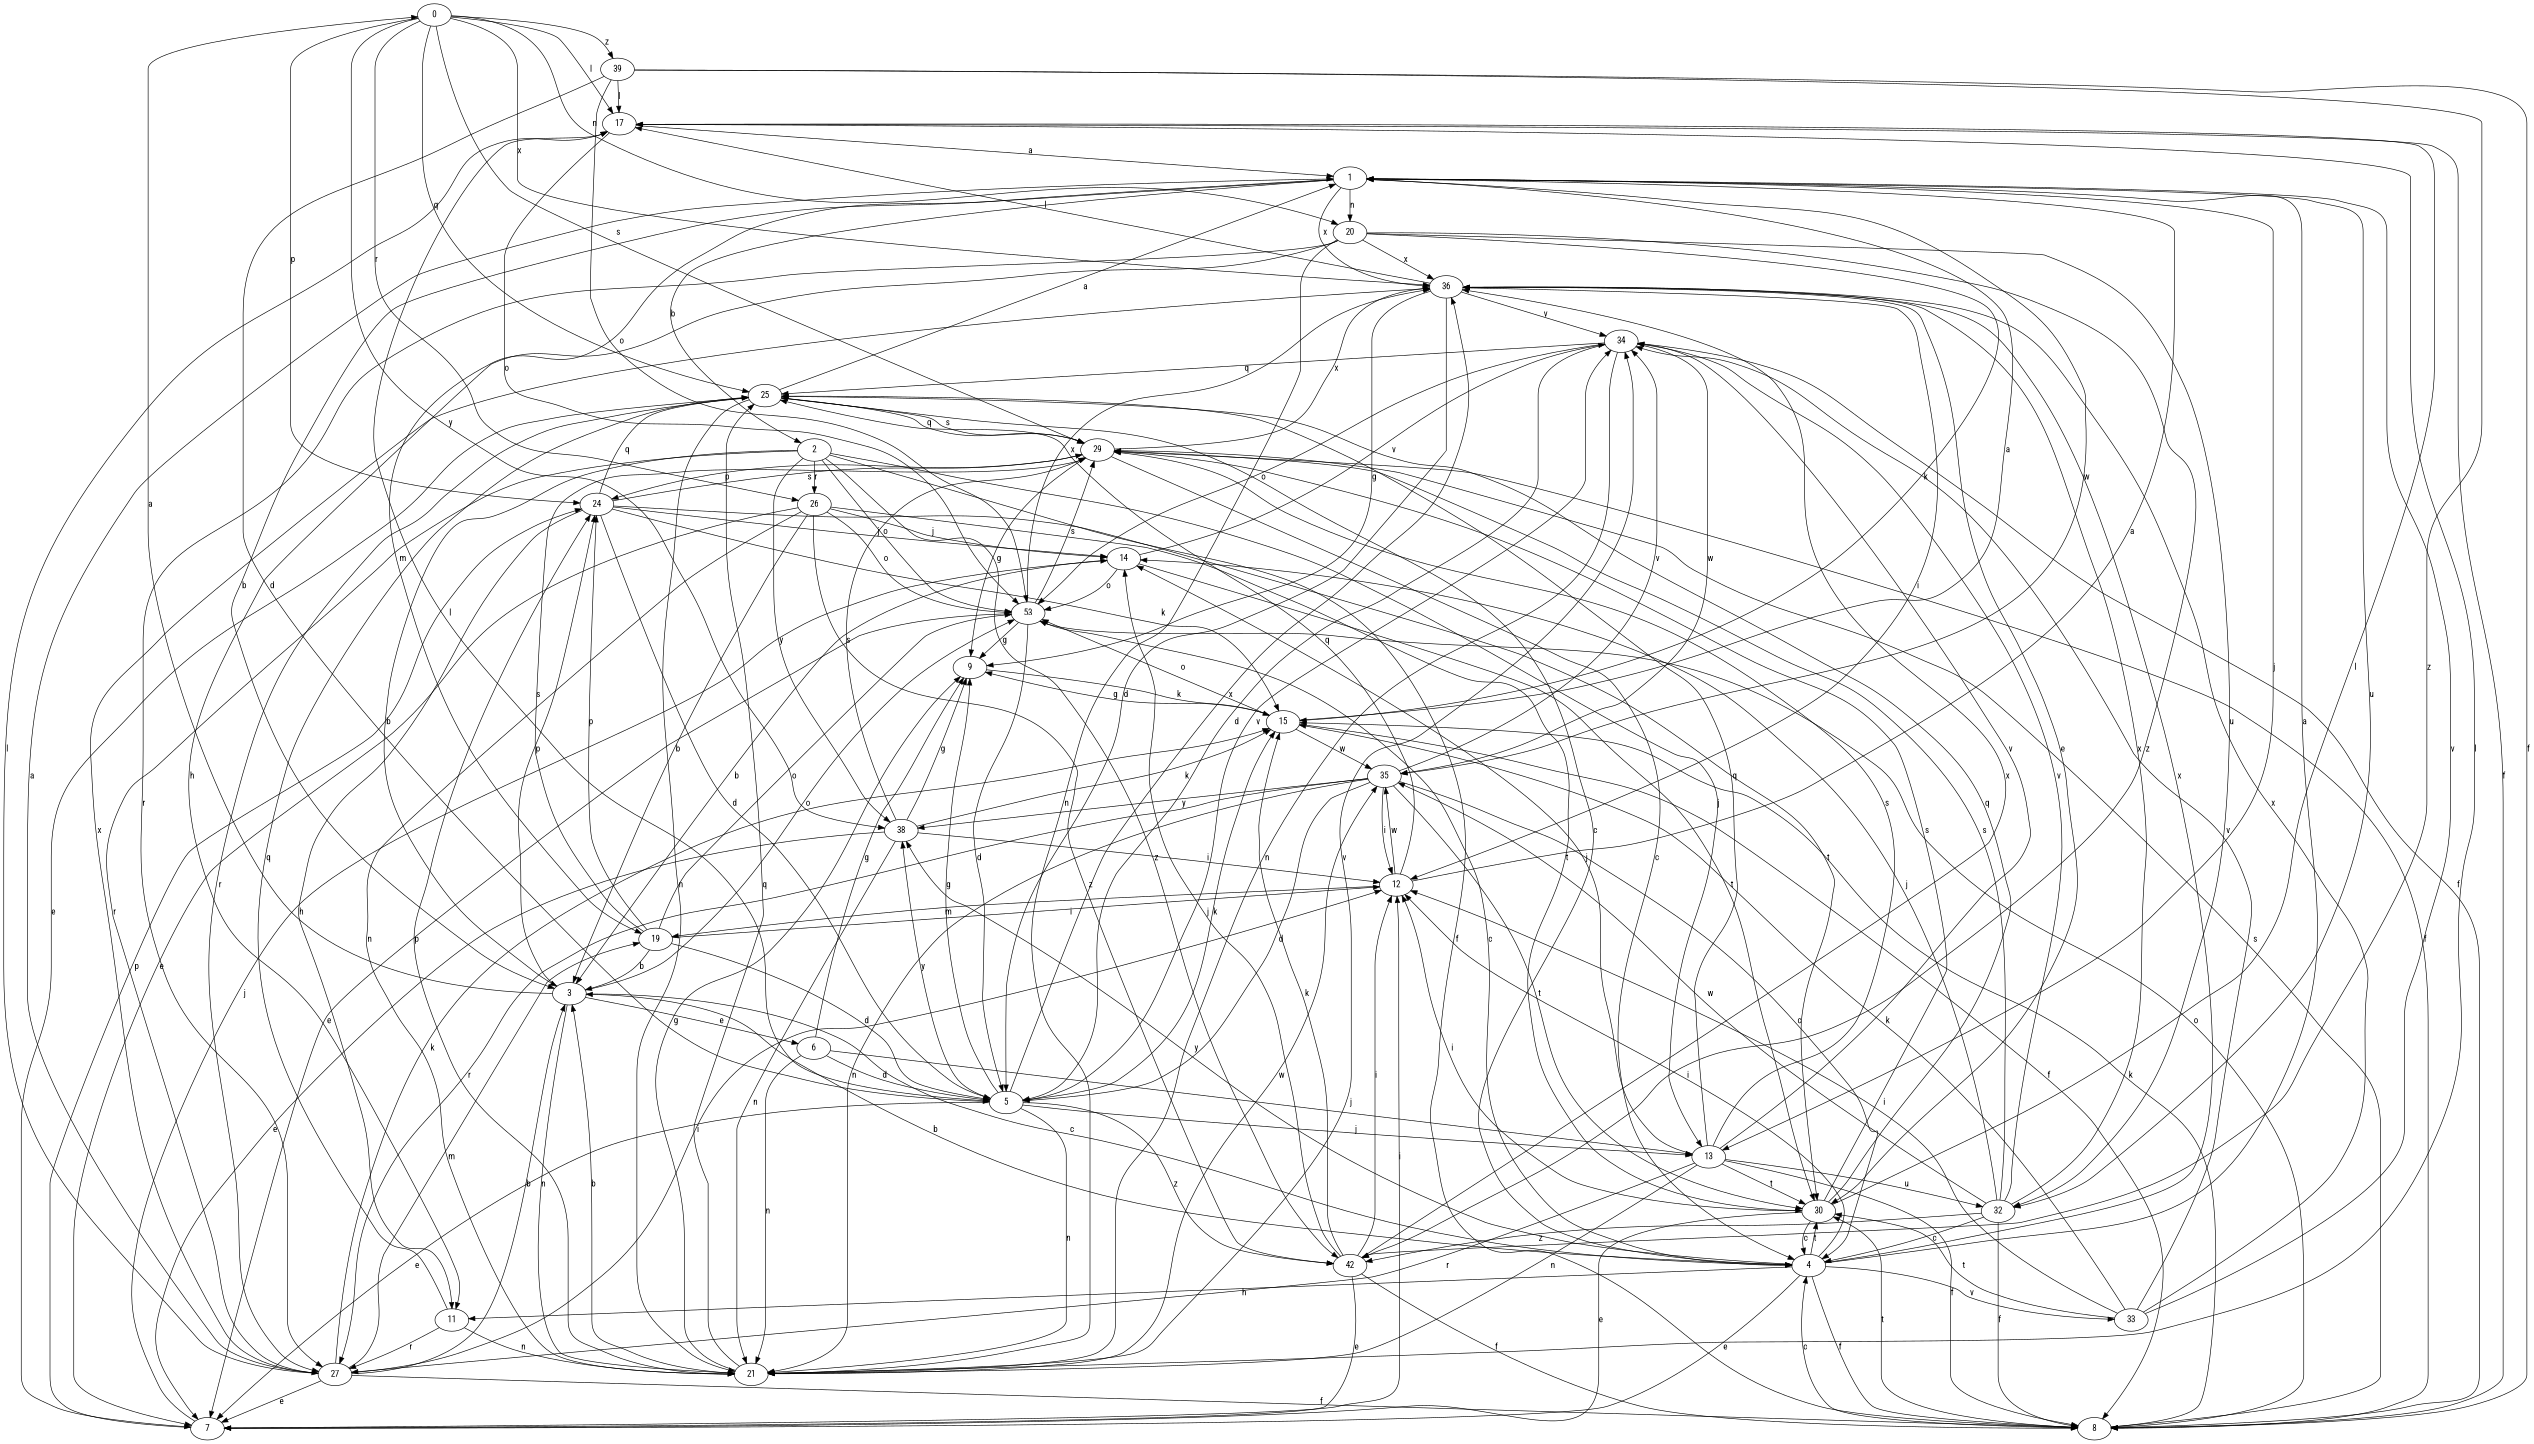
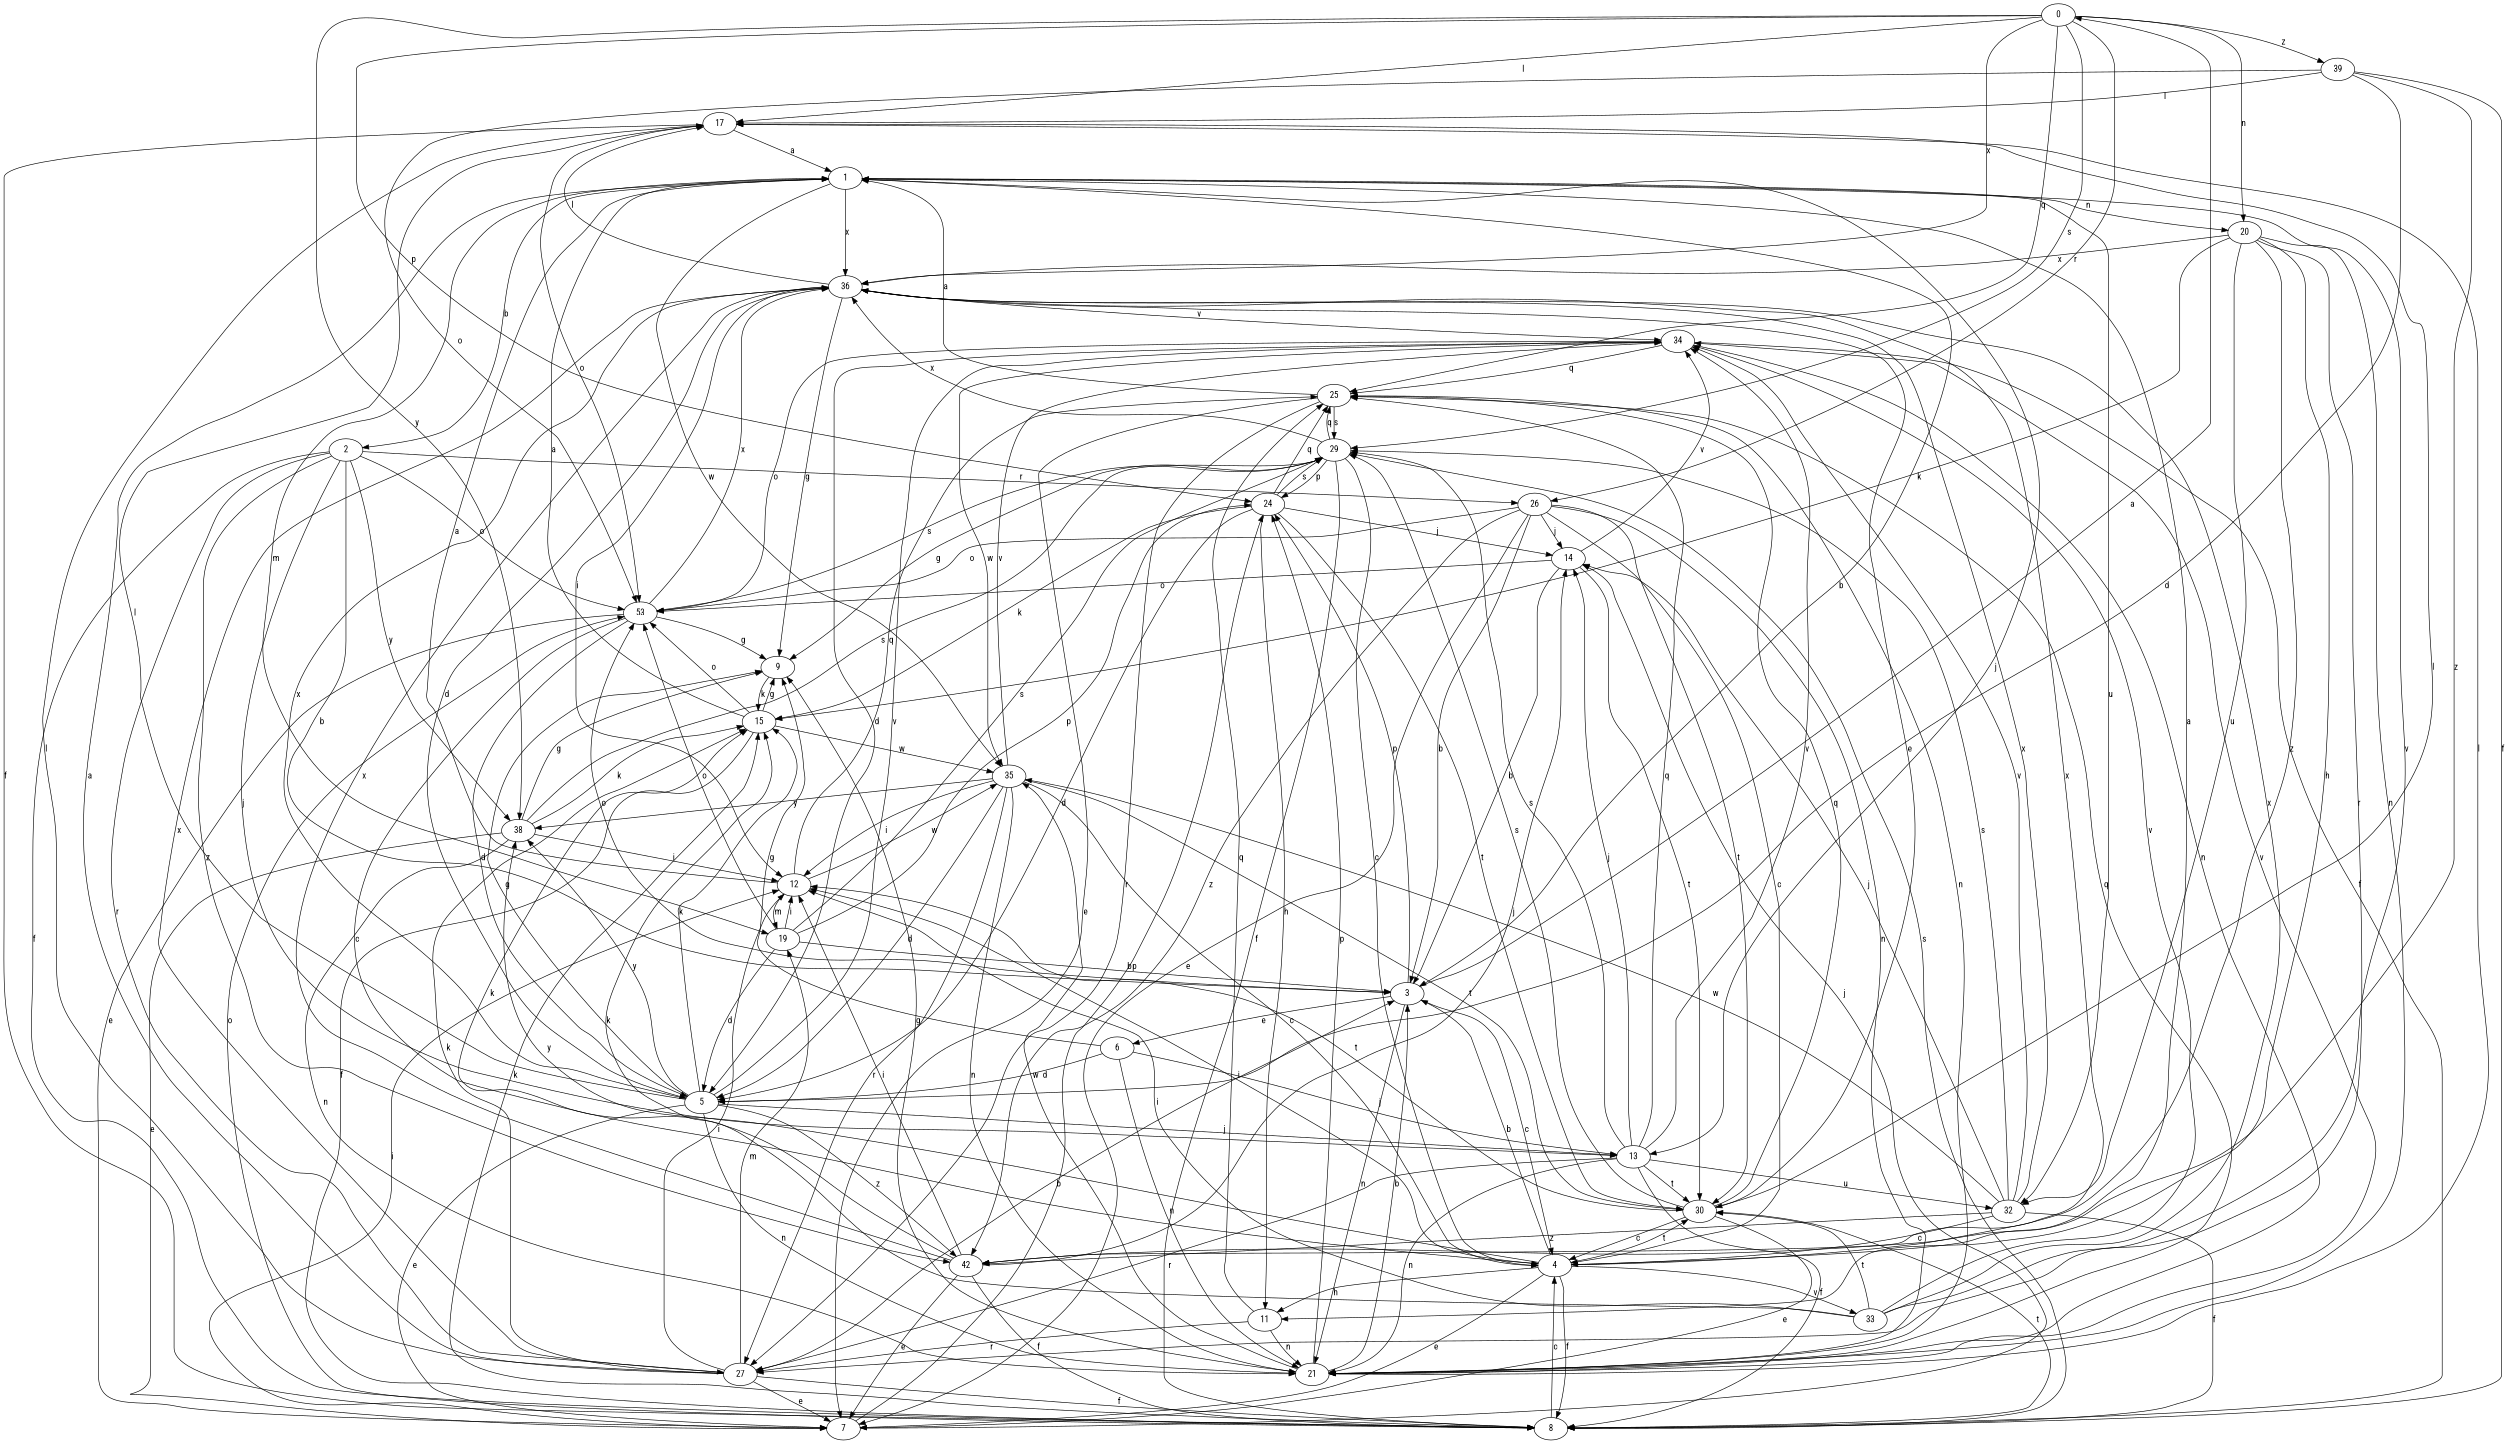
edge "25" -> "4": now "26" -> "4"
edge "30" -> "12": label "i" -> "t"
